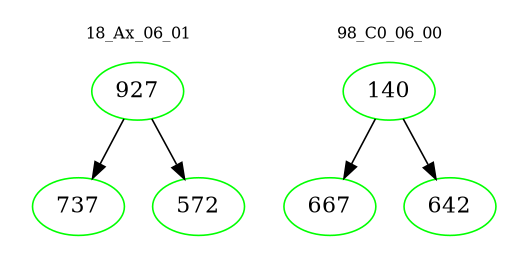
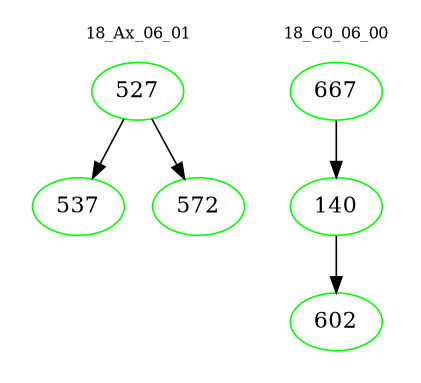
cluster "98_C0_06_00": label "98_C0_06_00" -> "18_C0_06_00"
node "927": label "927" -> "527"
edge "140" -> "667": reversed
node "737": label "737" -> "537"
node "642": label "642" -> "602"
